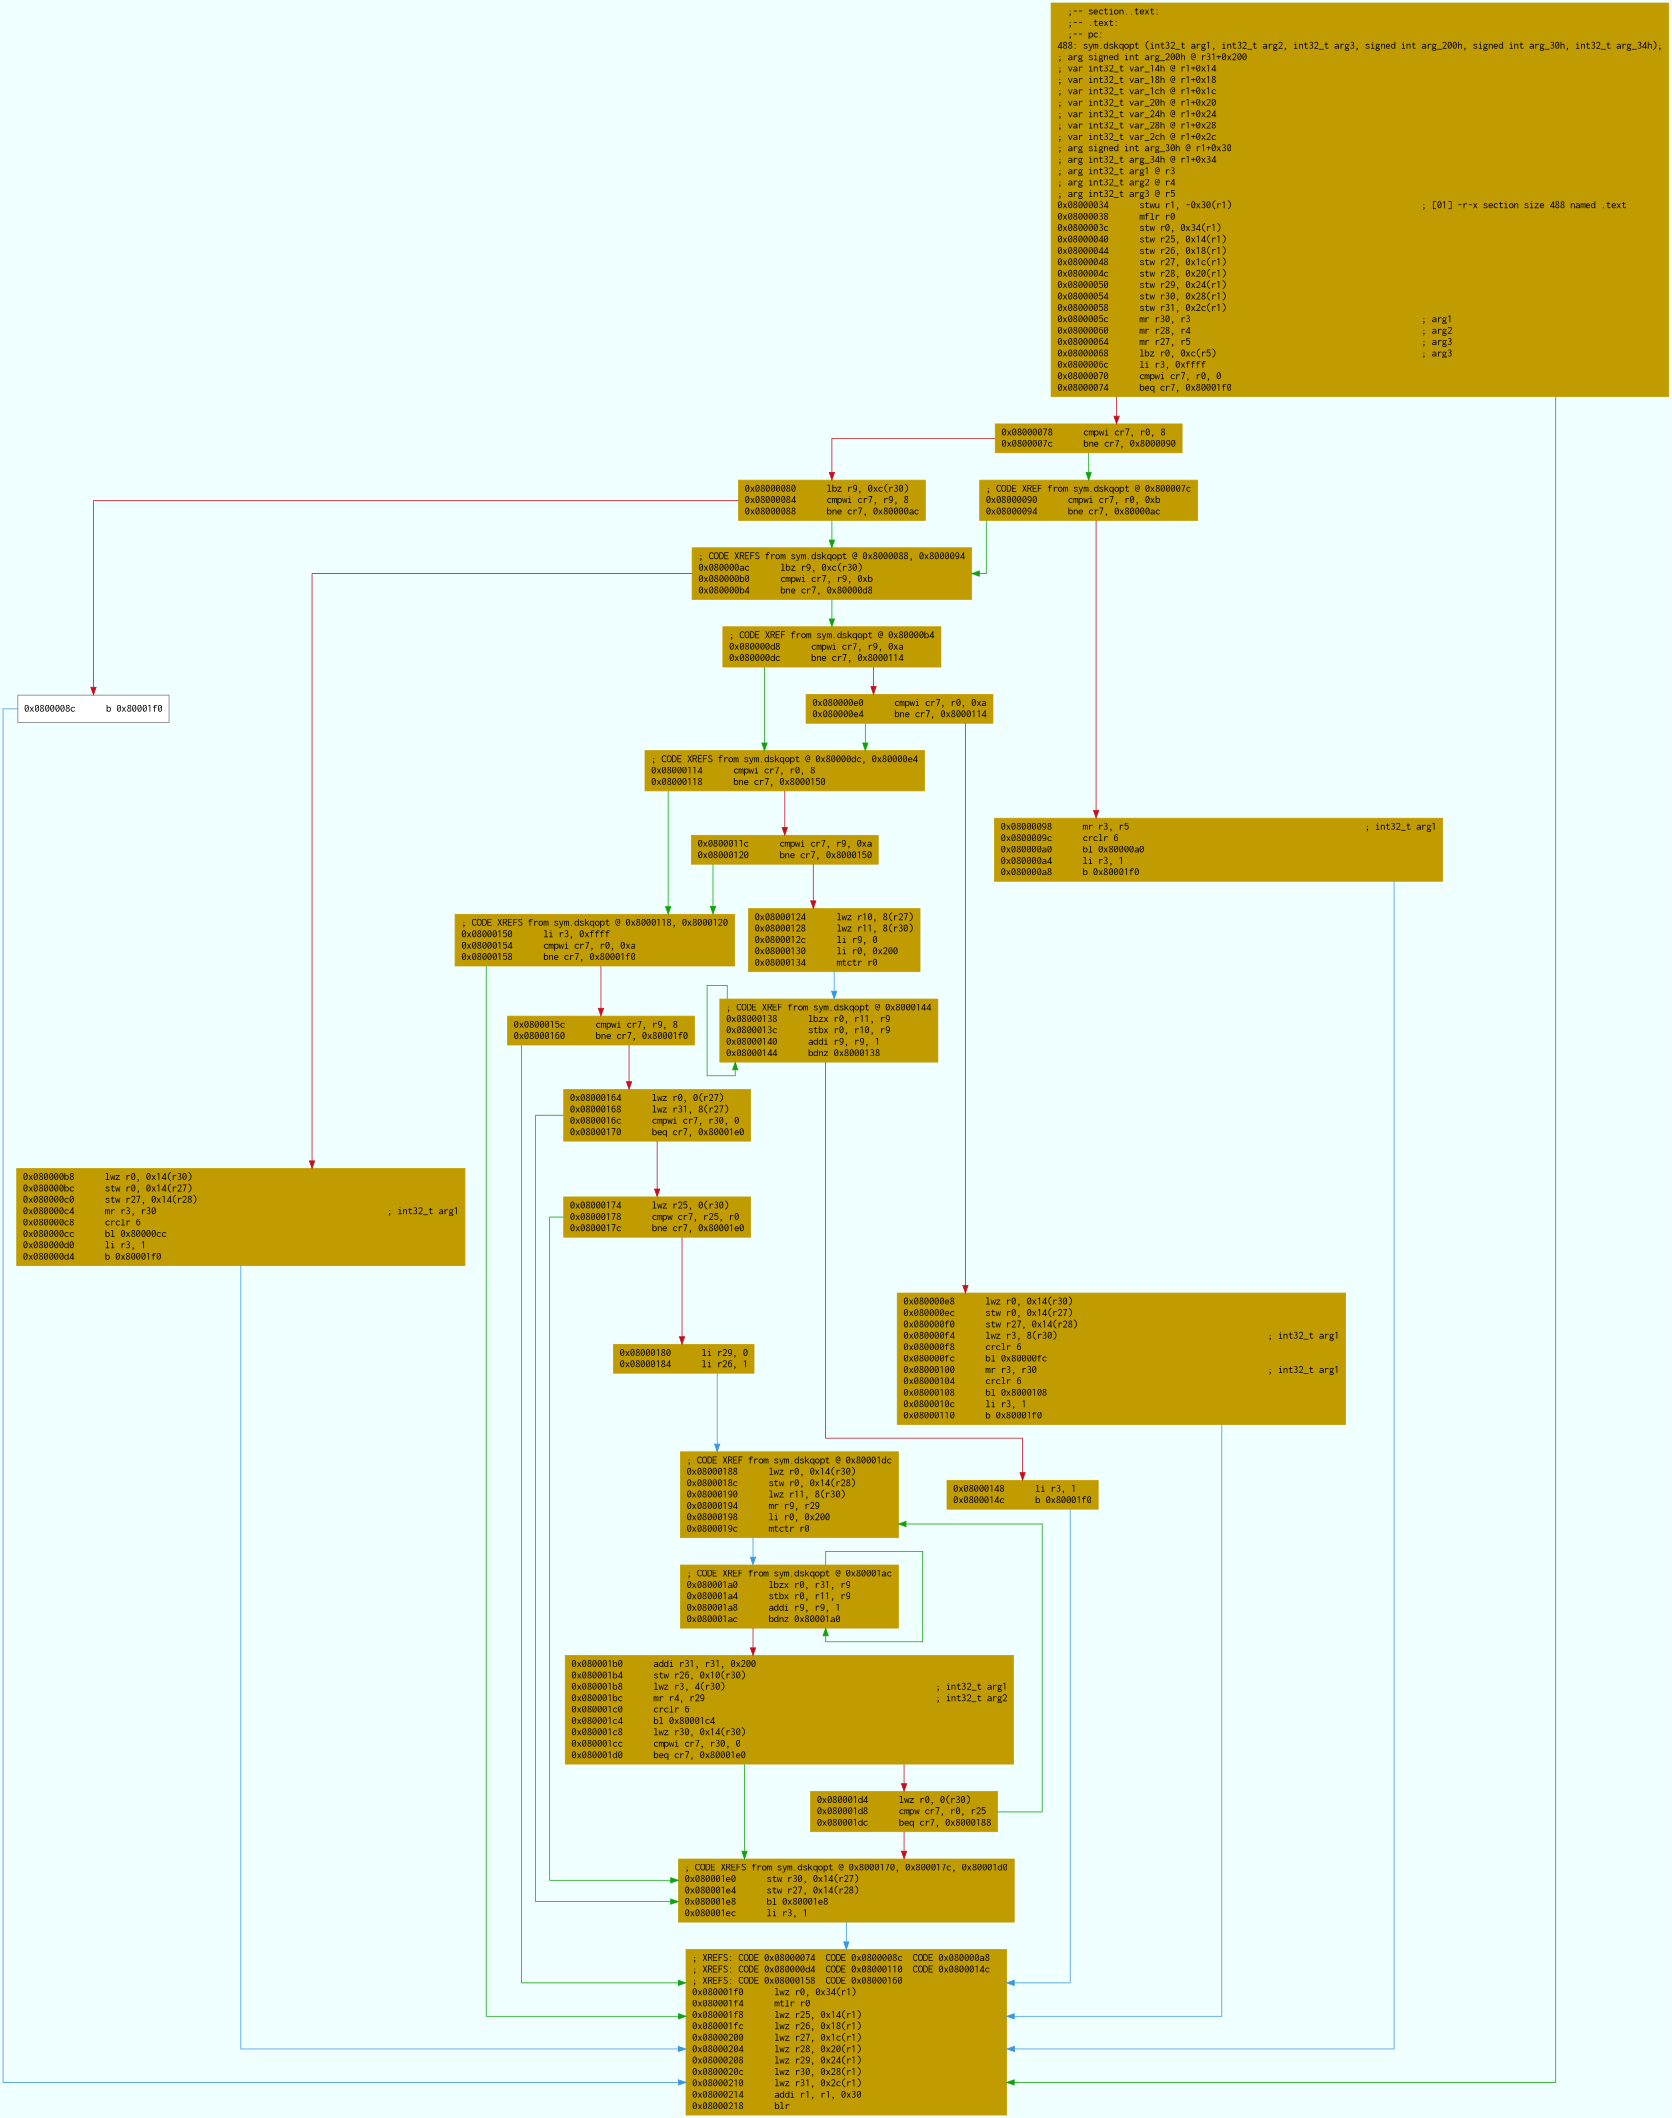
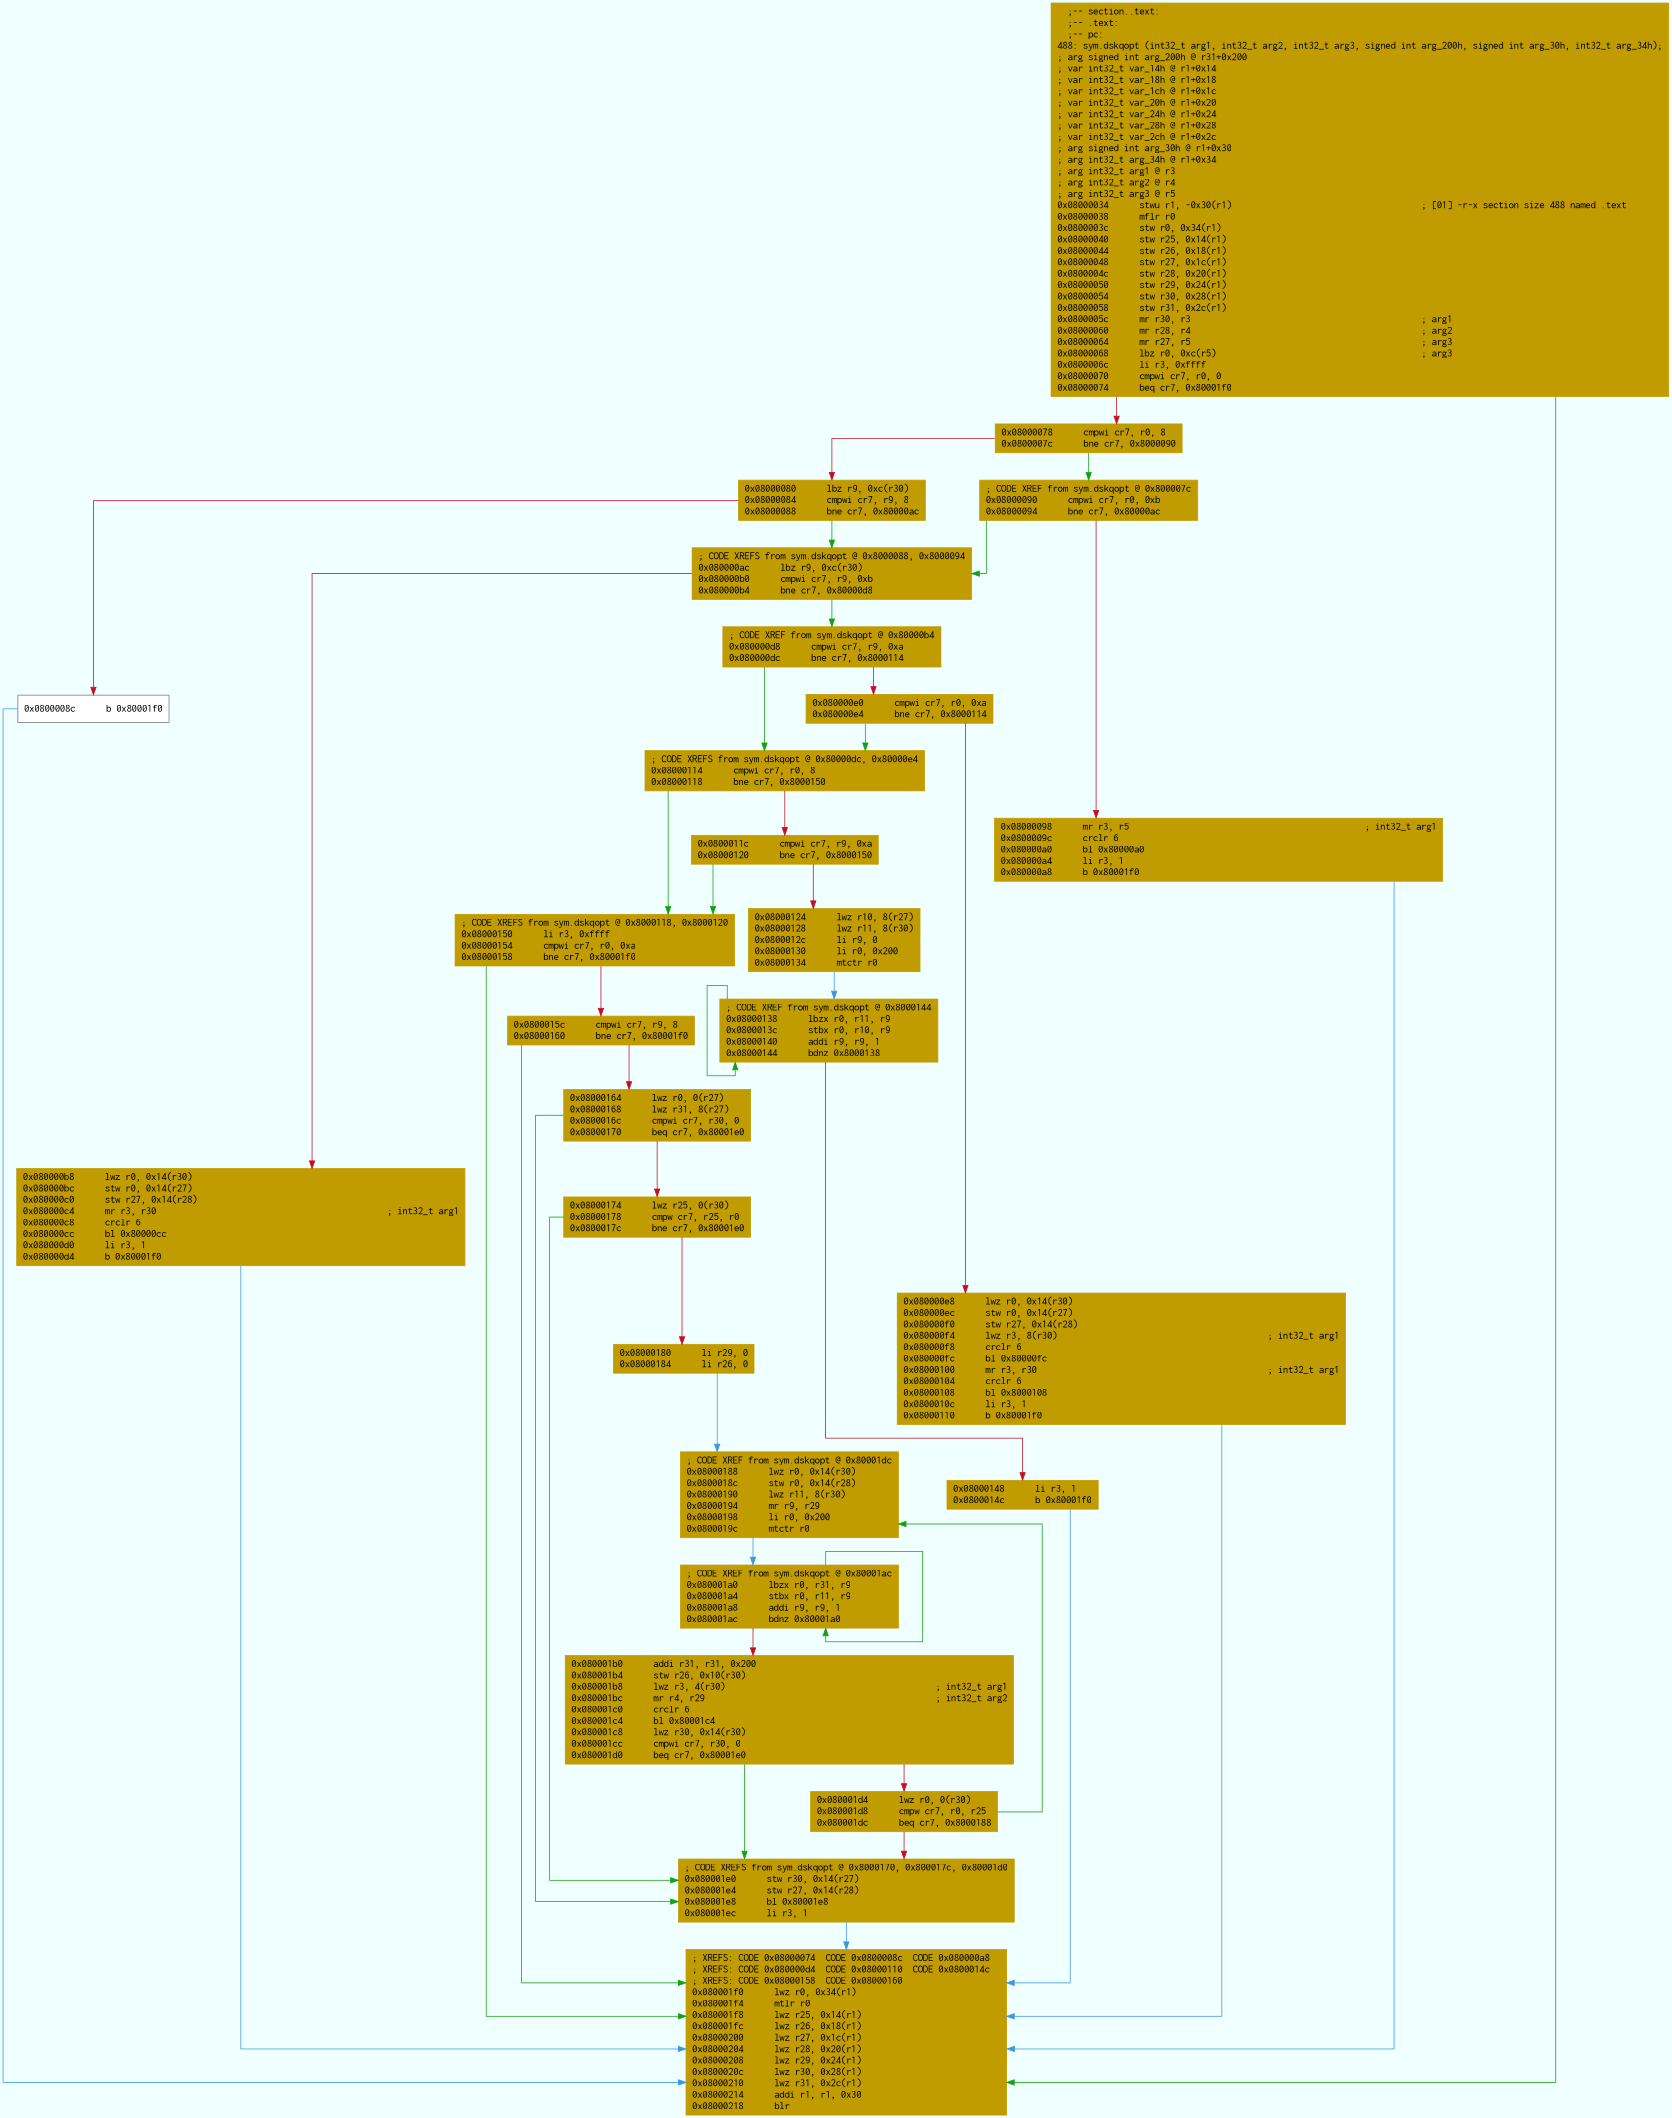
node "0x08000180      li r29, 0 0x08000184      li r26, 1": label "0x08000180      li r29, 0 0x08000184      li r26, 1" -> "0x08000180      li r29, 0 0x08000184      li r26, 0"
